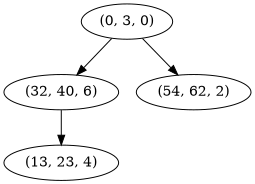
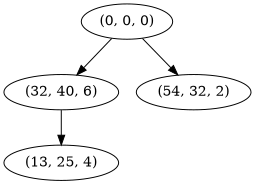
node "(0, 3, 0)": label "(0, 3, 0)" -> "(0, 0, 0)"
node "(54, 62, 2)": label "(54, 62, 2)" -> "(54, 32, 2)"
node "(13, 23, 4)": label "(13, 23, 4)" -> "(13, 25, 4)"
